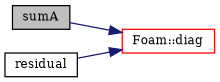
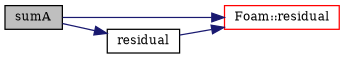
edge "sumA" -> "residual": added
node "Foam::diag": label "Foam::diag" -> "Foam::residual"
